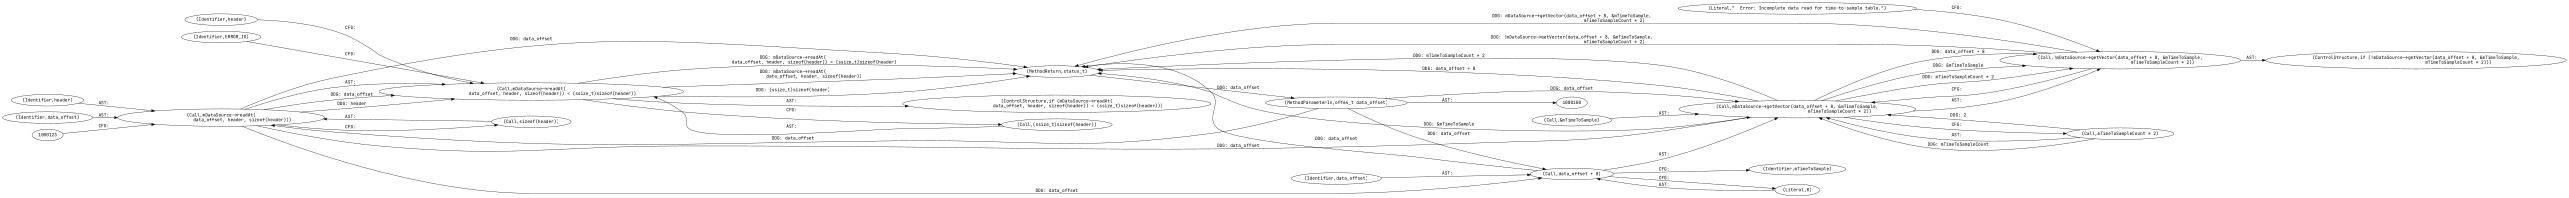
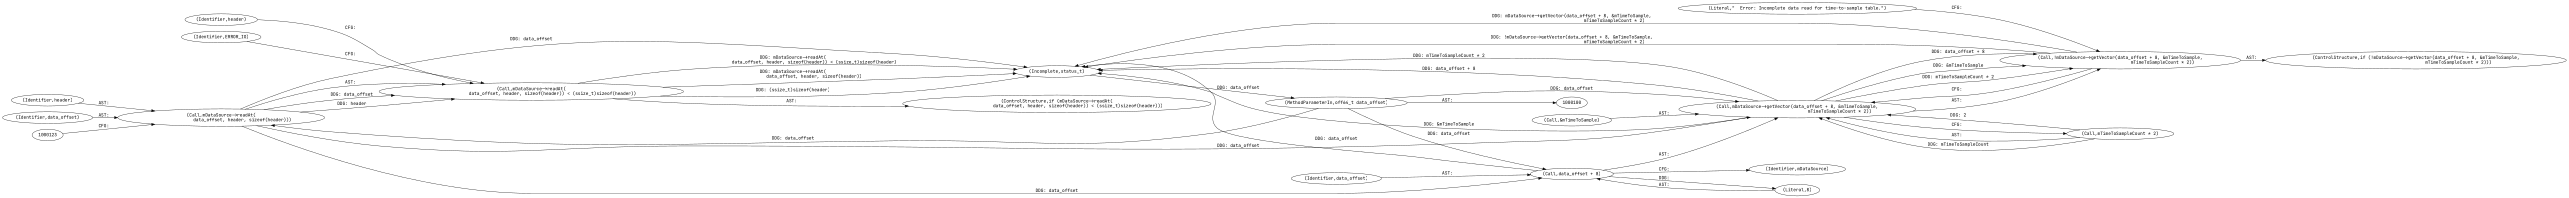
node "(MethodReturn,status_t)": label "(MethodReturn,status_t)" -> "(Incomplete,status_t)"
node "(Call,sizeof(header))": removed
node "(Call,(ssize_t)sizeof(header))": removed
node "(Identifier,mTimeToSample)": label "(Identifier,mTimeToSample)" -> "(Identifier,mDataSource)"
edge "(Call,data_offset + 8)" -> "(Literal,8)": label "CFG: " -> "DDG: "
